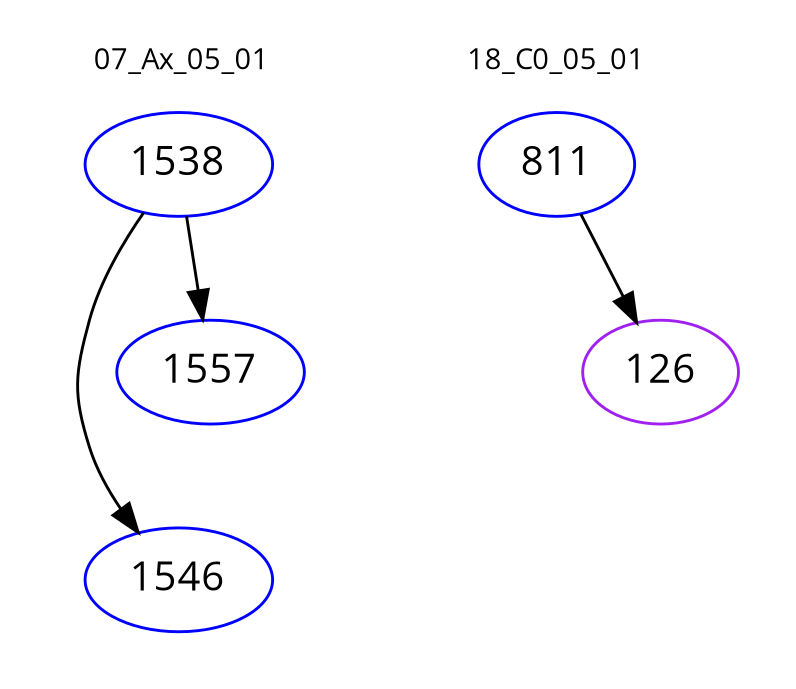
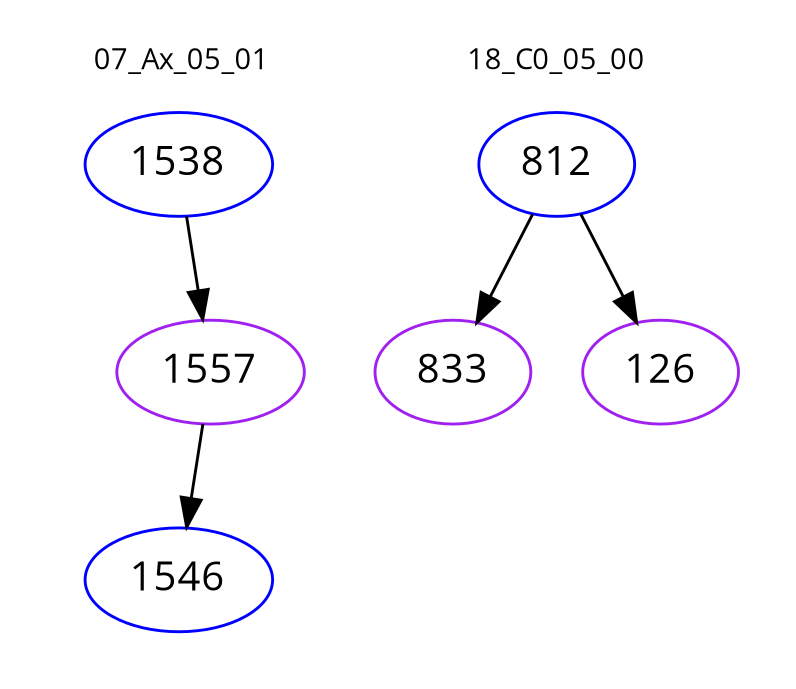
cluster "18_C0_05_01": label "18_C0_05_01" -> "18_C0_05_00"
node "811": label "811" -> "812"
edge "1538" -> "1546": now "1557" -> "1546"
node "1557": color blue -> purple
node "833": added
